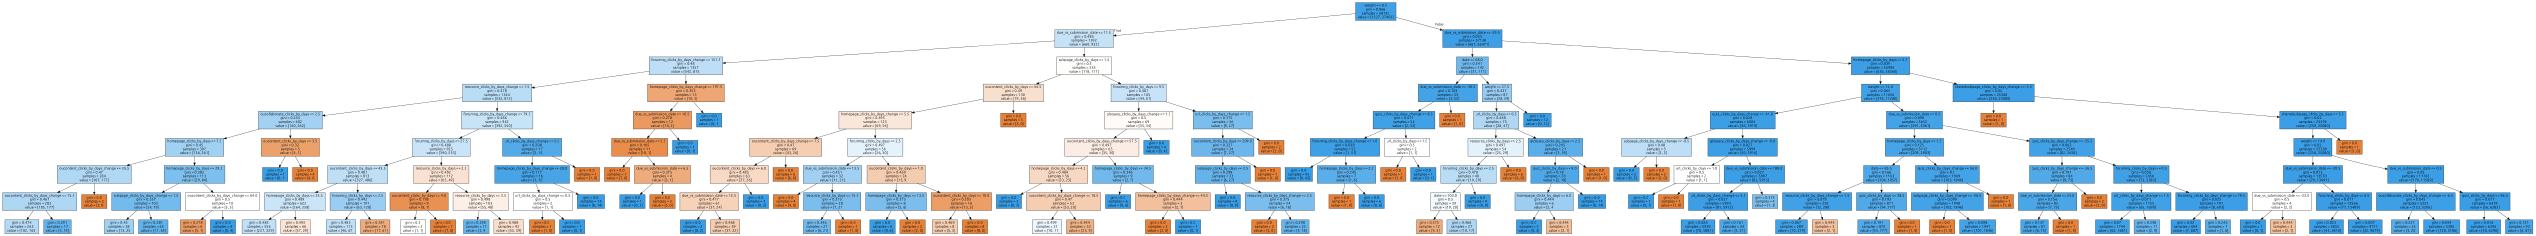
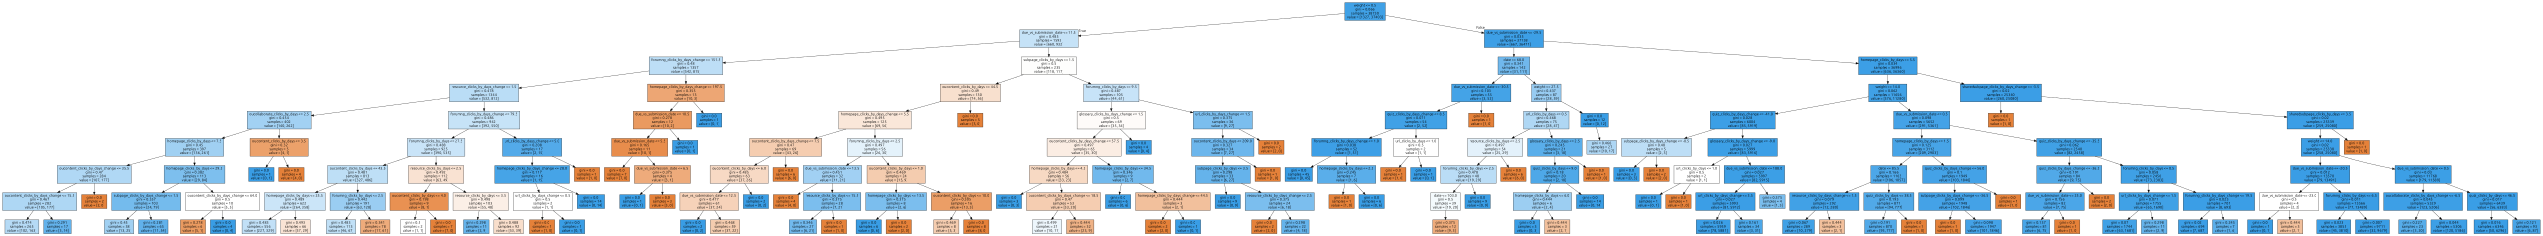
edge "date <= 103.0 gini = 0.5 samples = 39 value = [19, 20]" -> "gini = 0.466 samples = 27 value = [10, 17]": now "gini = 0.0 samples = 12 value = [0, 12]" -> "gini = 0.466 samples = 27 value = [10, 17]"
